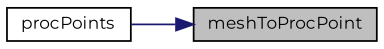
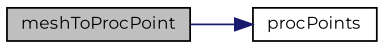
edge "procPoints" -> "meshToProcPoint": reversed
